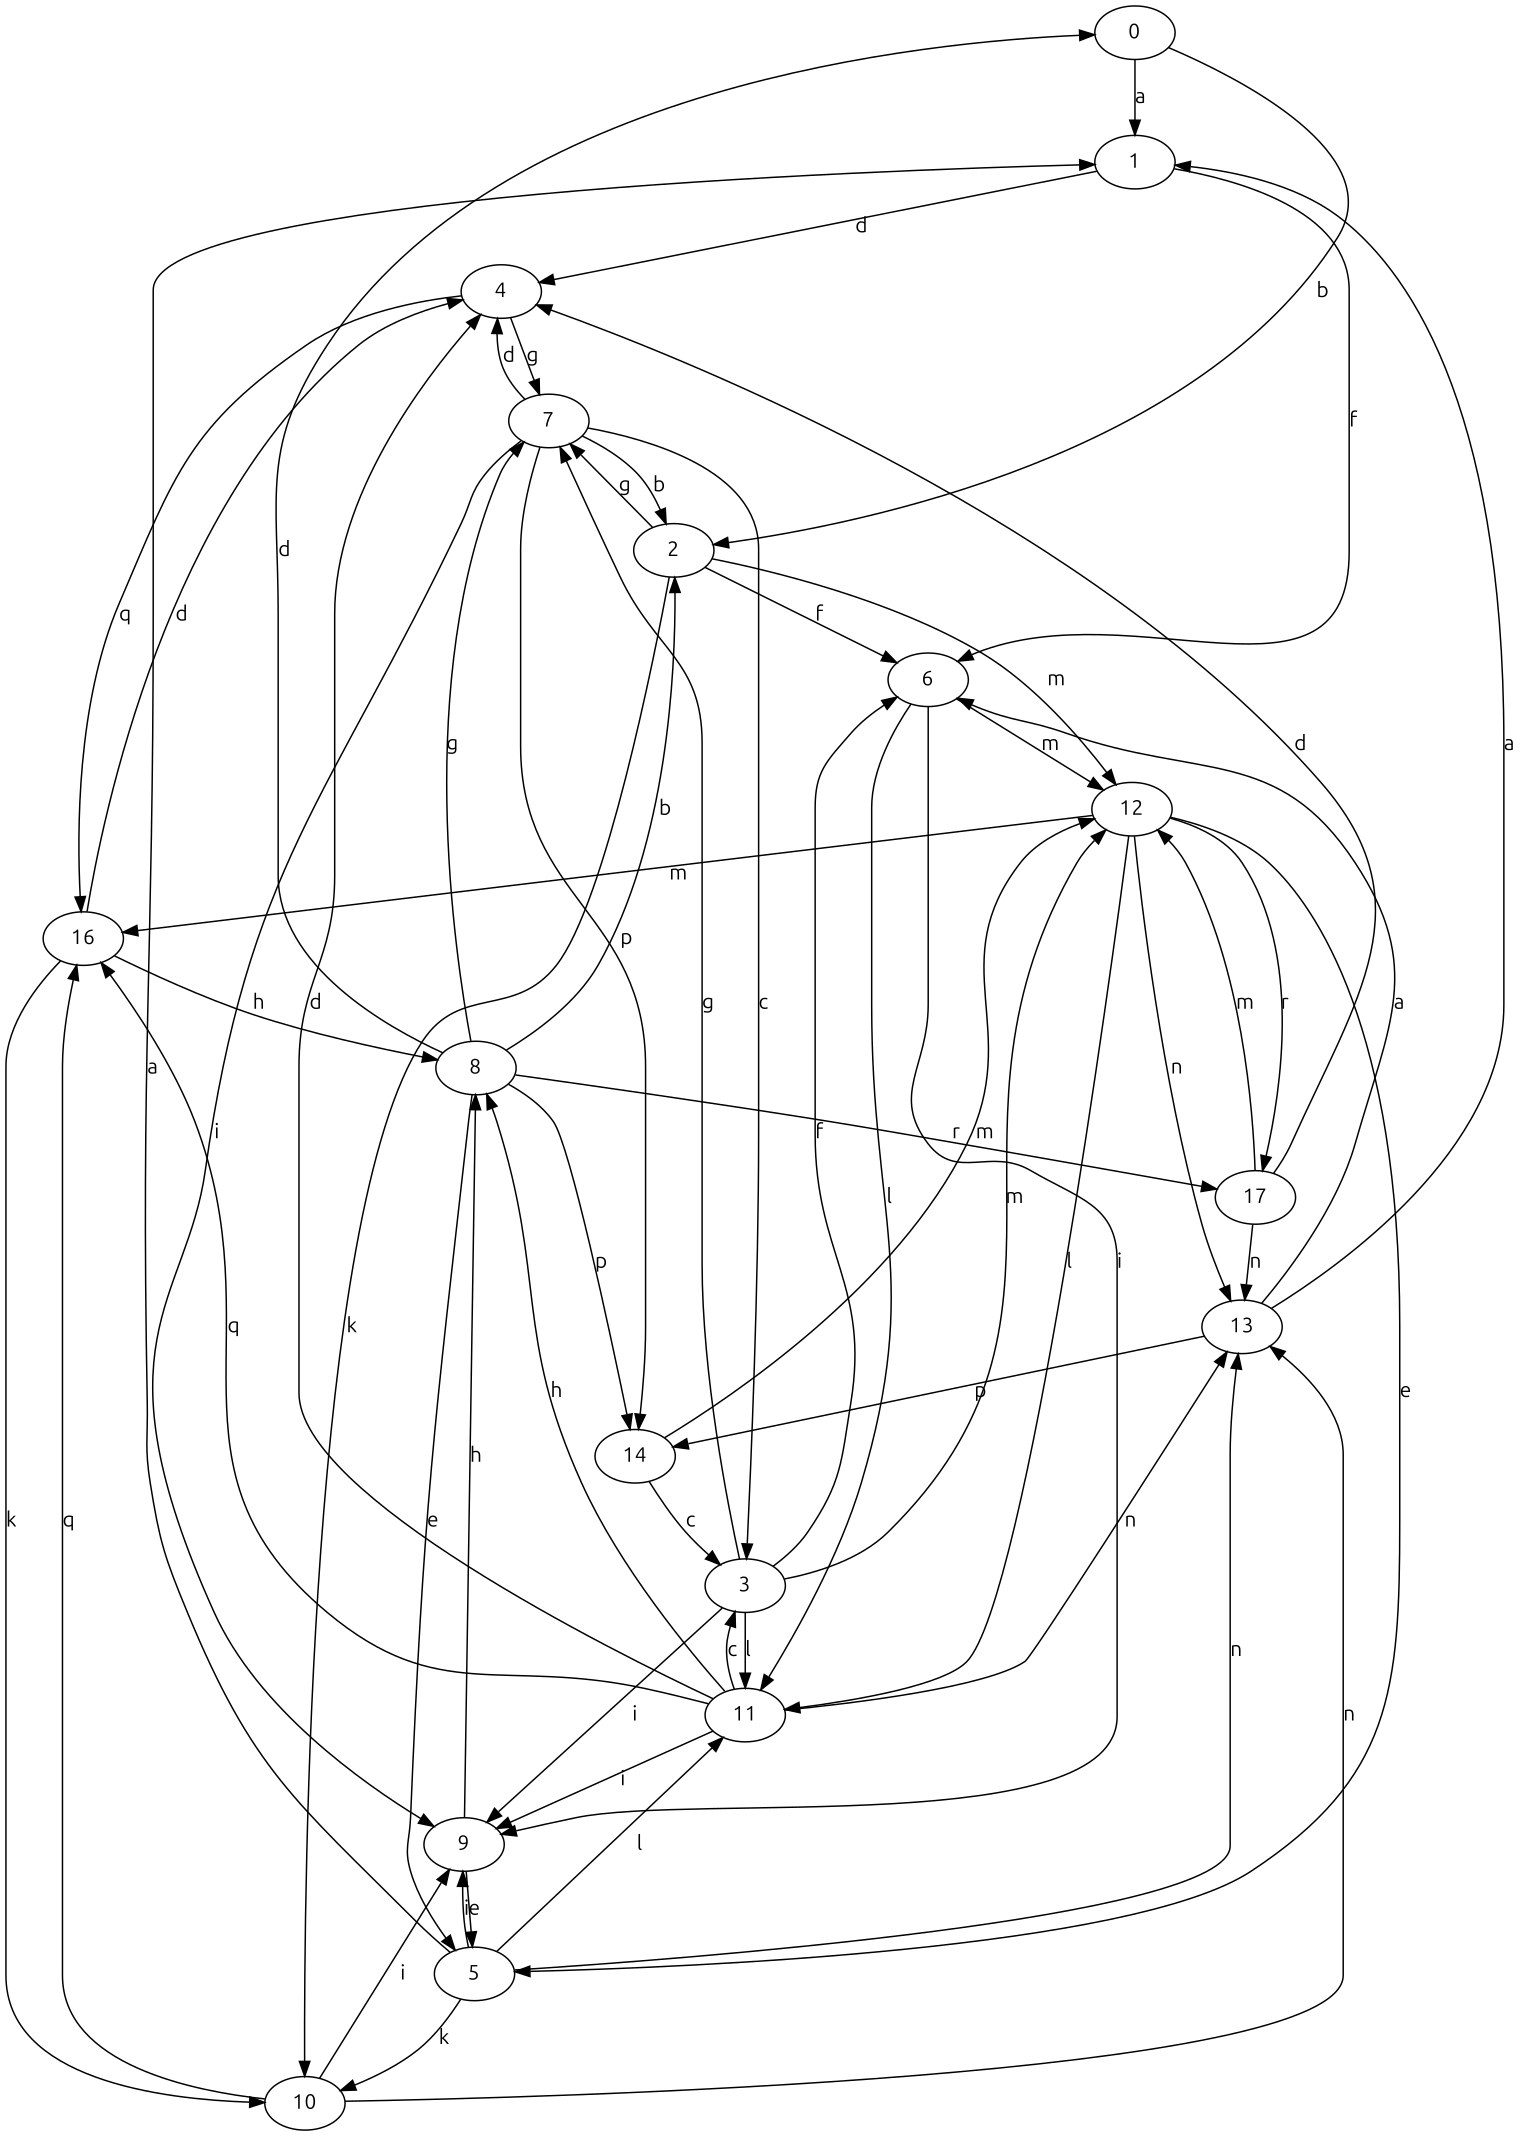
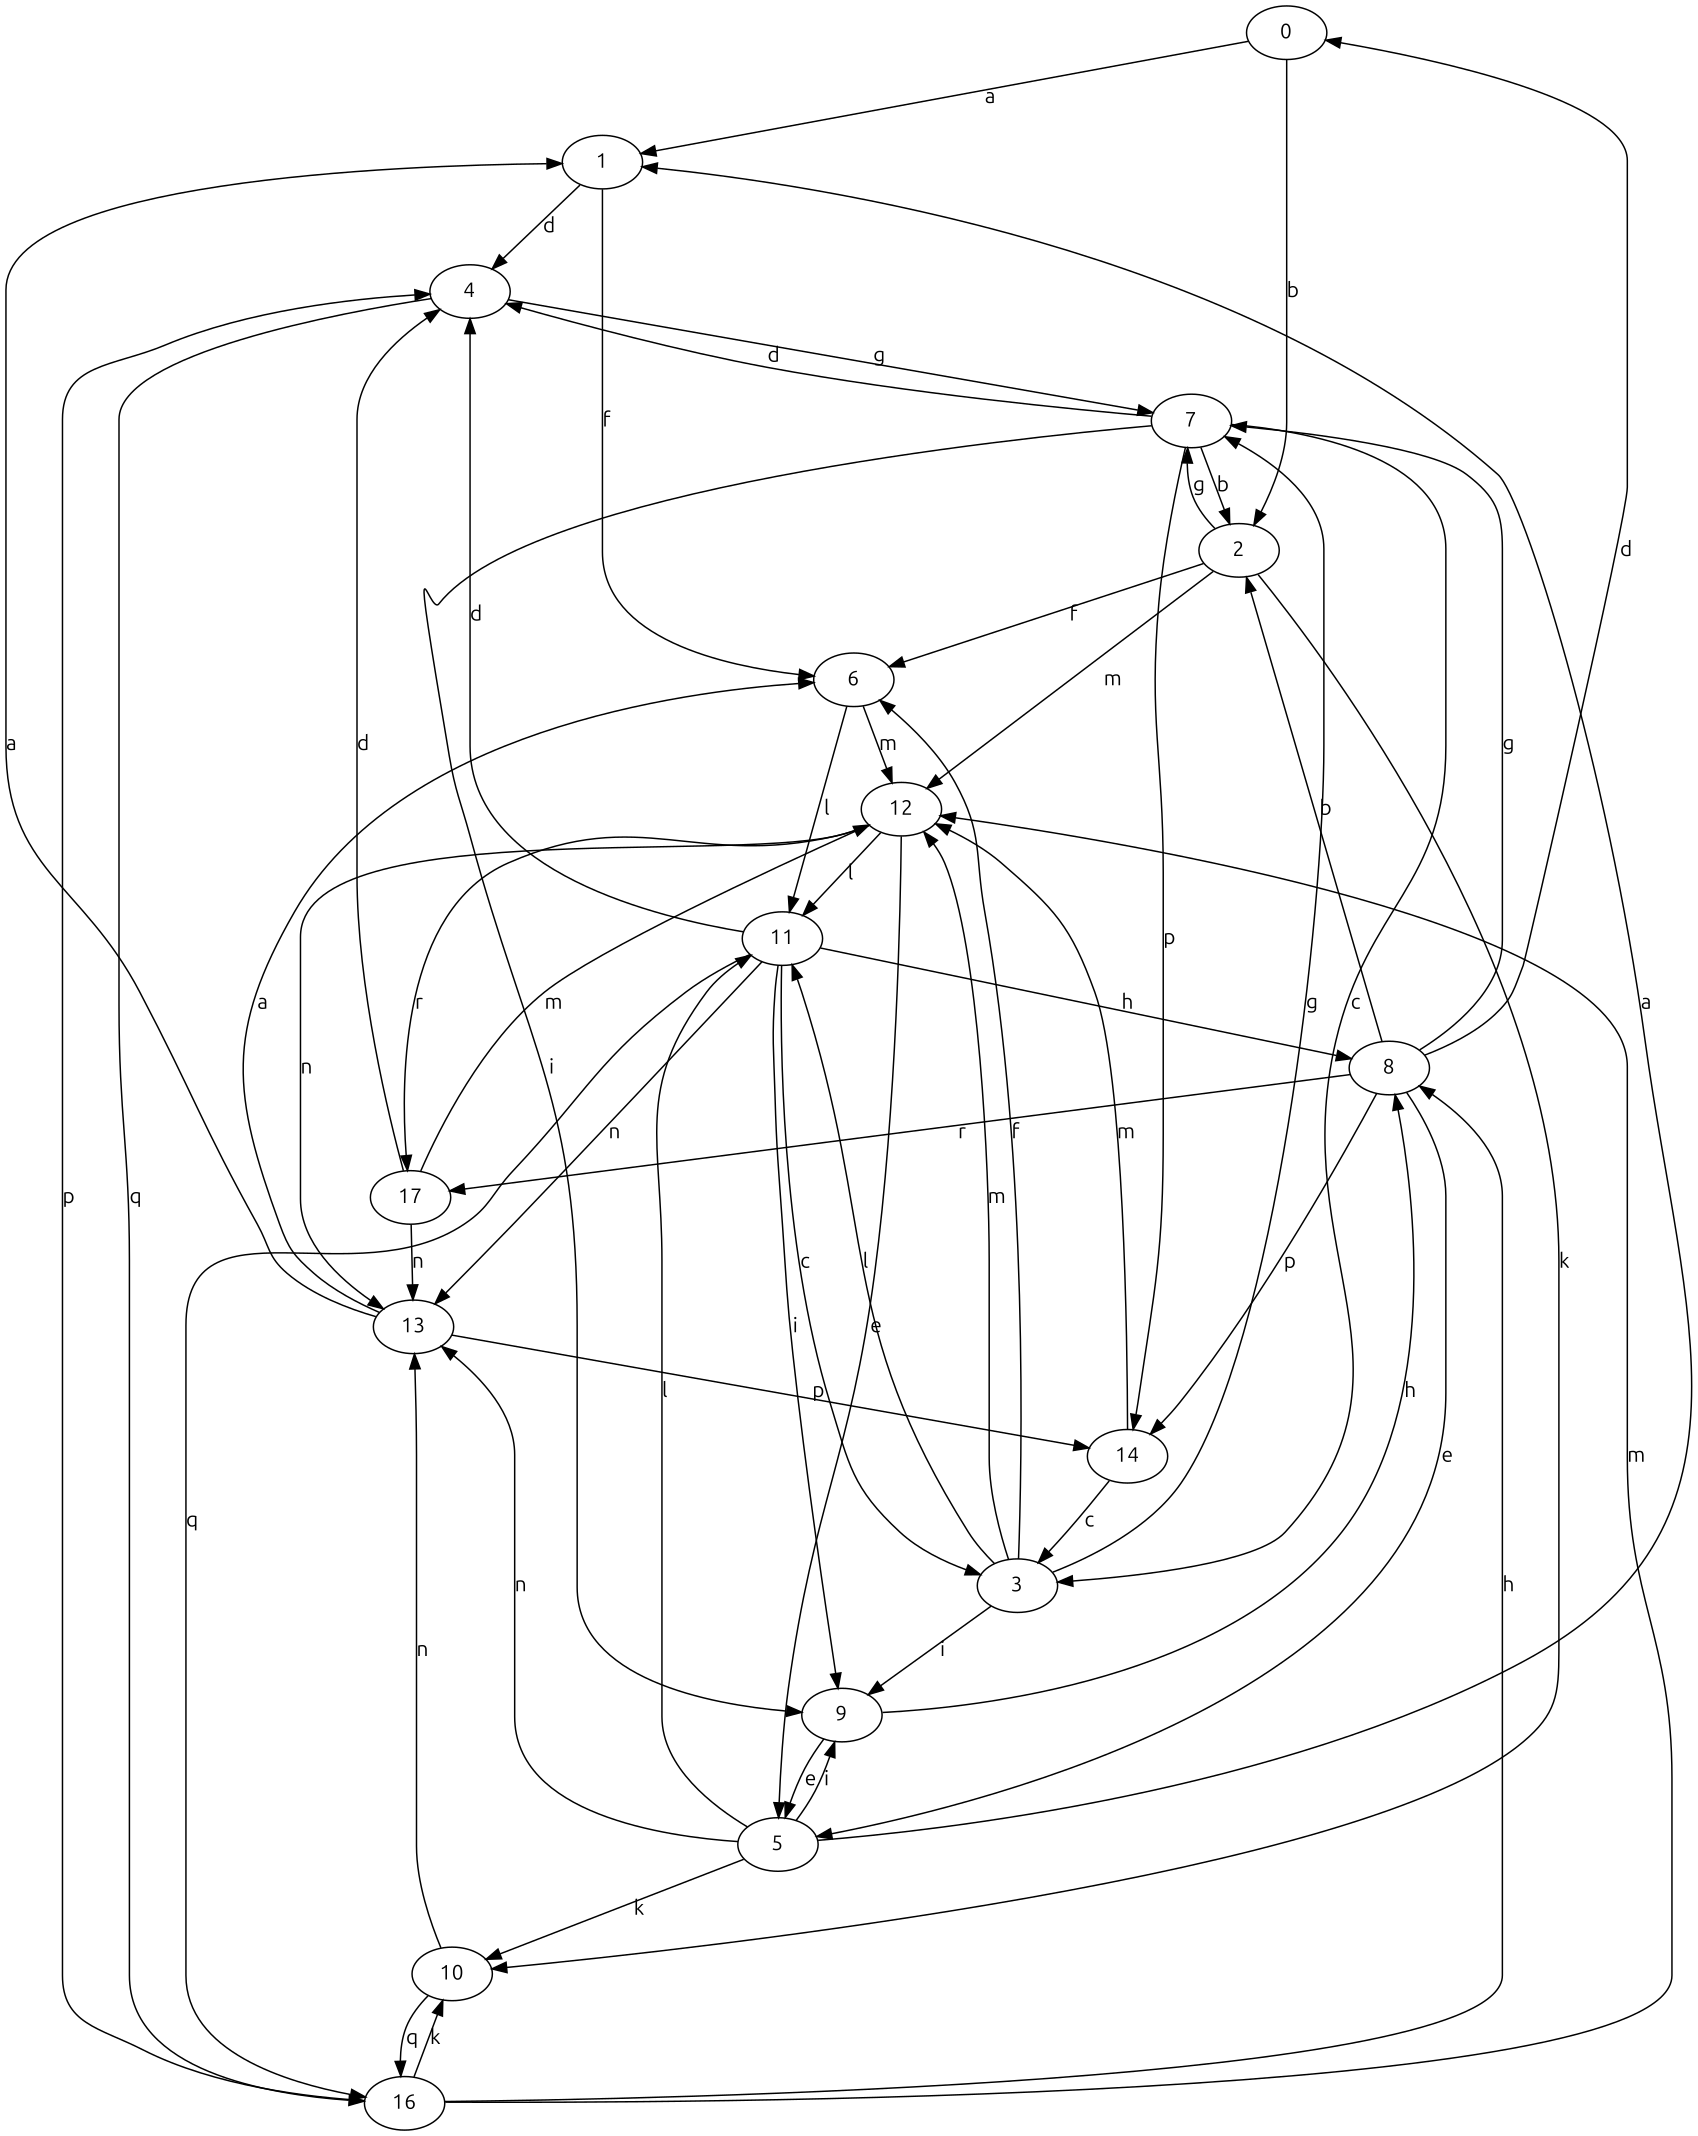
edge "16" -> "4": label "d" -> "p"
edge "12" -> "16": reversed
edge "6" -> "9": removed, label "i"
edge "10" -> "9": removed, label "i"
